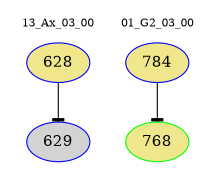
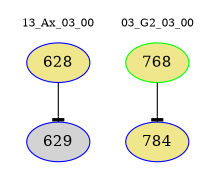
cluster "01_G2_03_00": label "01_G2_03_00" -> "03_G2_03_00"
edge "784" -> "768": reversed
